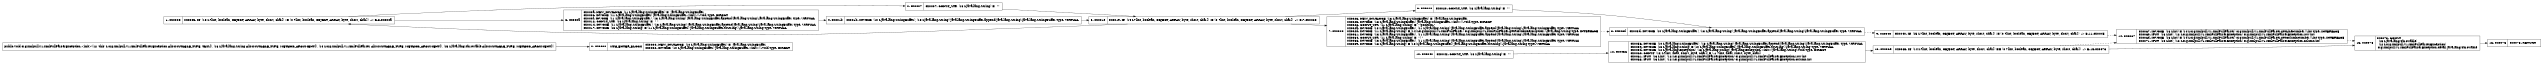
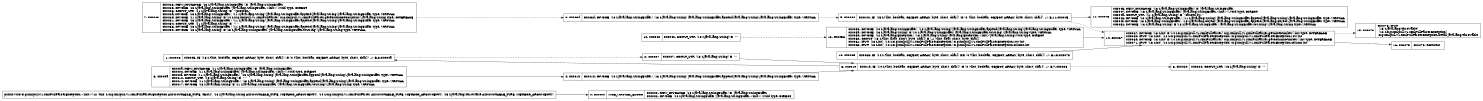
edge "1: 0x0005" -> "2: 0x0007": style solid -> dashed
edge "5: 0x001e" -> "6: 0x0020": style solid -> dashed
edge "6: 0x0020" -> "8: 0x003d": removed
node "11: 0x0045": added
edge "1: 0x0005" -> "3: 0x000a": removed
edge "5: 0x001e" -> "7: 0x0023": removed
node "15: 0x0073": text "0x0073: CONST" -> "0x0073: IPUT"
edge "15: 0x0073" -> "16: 0x0075": now "14: 0x0067" -> "16: 0x0075"
edge "13: 0x0065" -> "14: 0x0067": style dashed -> solid
node "0: 0x0000": text "MTH_ENTER_BLOCK" -> "MTH_VIRTUAL_BLOCK"
edge "13: 0x0065" -> "15: 0x0073": removed
edge "12: 0x0056" -> "13: 0x0065": now "12: 0x0056" -> "14: 0x0067"
edge "10: 0x0042" -> "12: 0x0056": style solid -> dashed
